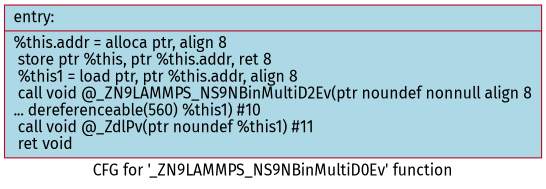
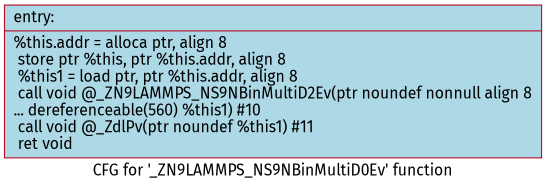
node "entry:": text "store ptr %this, ptr %this.addr, ret 8" -> "store ptr %this, ptr %this.addr, align 8"
